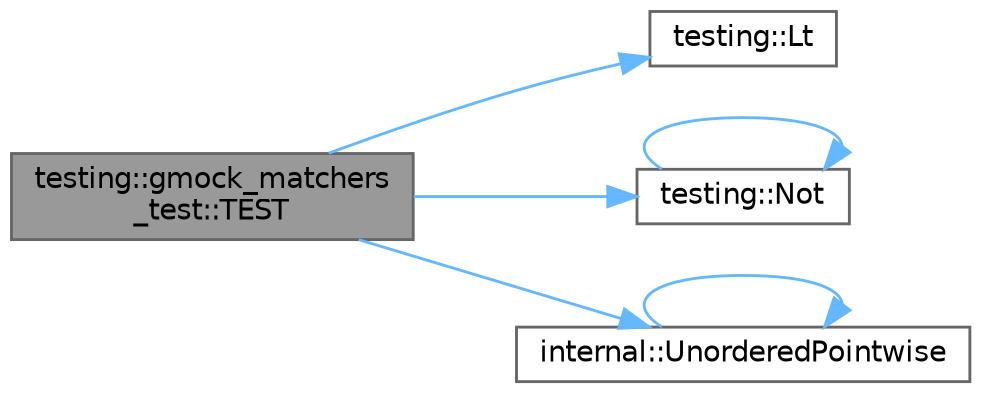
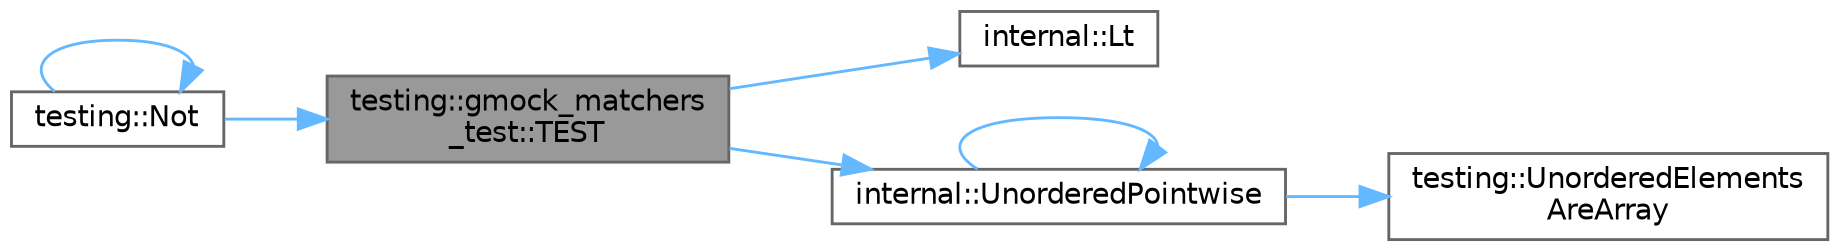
node "testing::Lt": label "testing::Lt" -> "internal::Lt"
edge "testing::gmock_matchers _test::TEST" -> "testing::Not": reversed
node "testing::UnorderedElements AreArray": added
